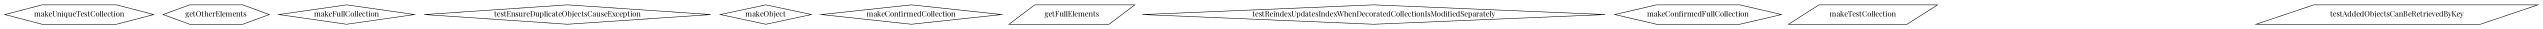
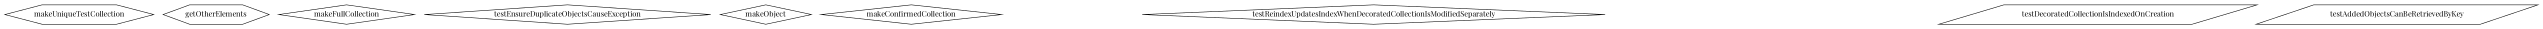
node "getFullElements": removed
node "makeConfirmedFullCollection": removed
node "makeTestCollection": removed
node "testDecoratedCollectionIsIndexedOnCreation": added
